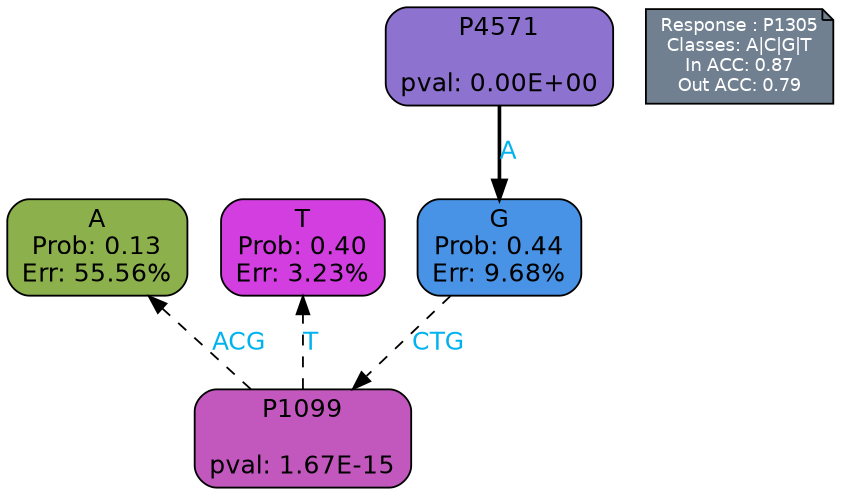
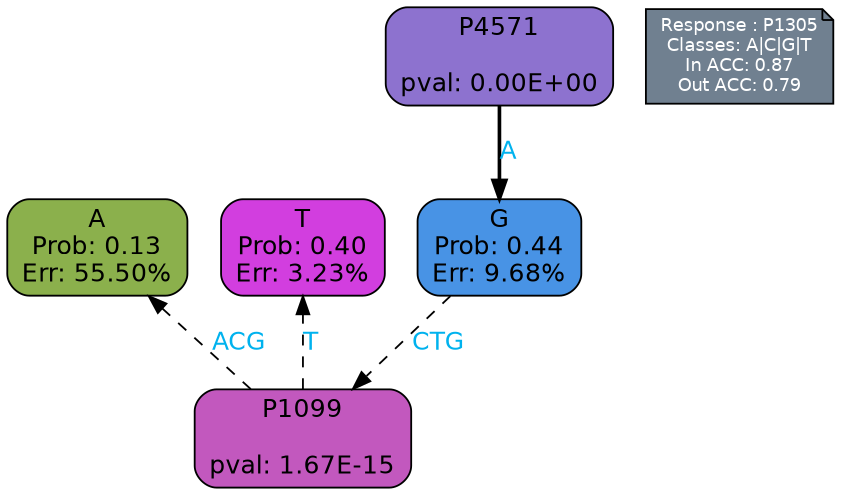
node "A Prob: 0.13 Err: 55.56%": label "A Prob: 0.13 Err: 55.56%" -> "A Prob: 0.13 Err: 55.50%"
